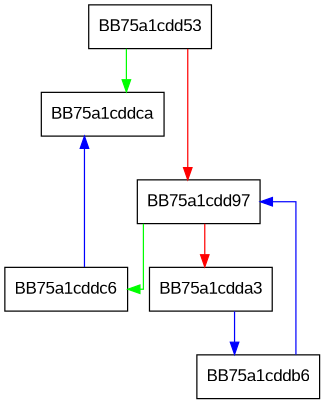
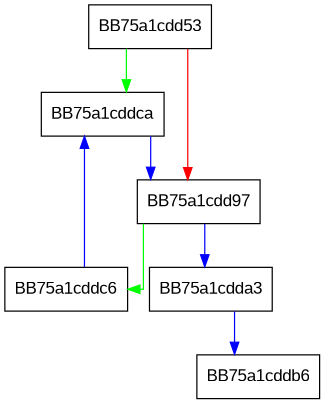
edge "BB75a1cdd97" -> "BB75a1cdda3": color red -> blue
edge "BB75a1cddb6" -> "BB75a1cdd97": now "BB75a1cddca" -> "BB75a1cdd97"
